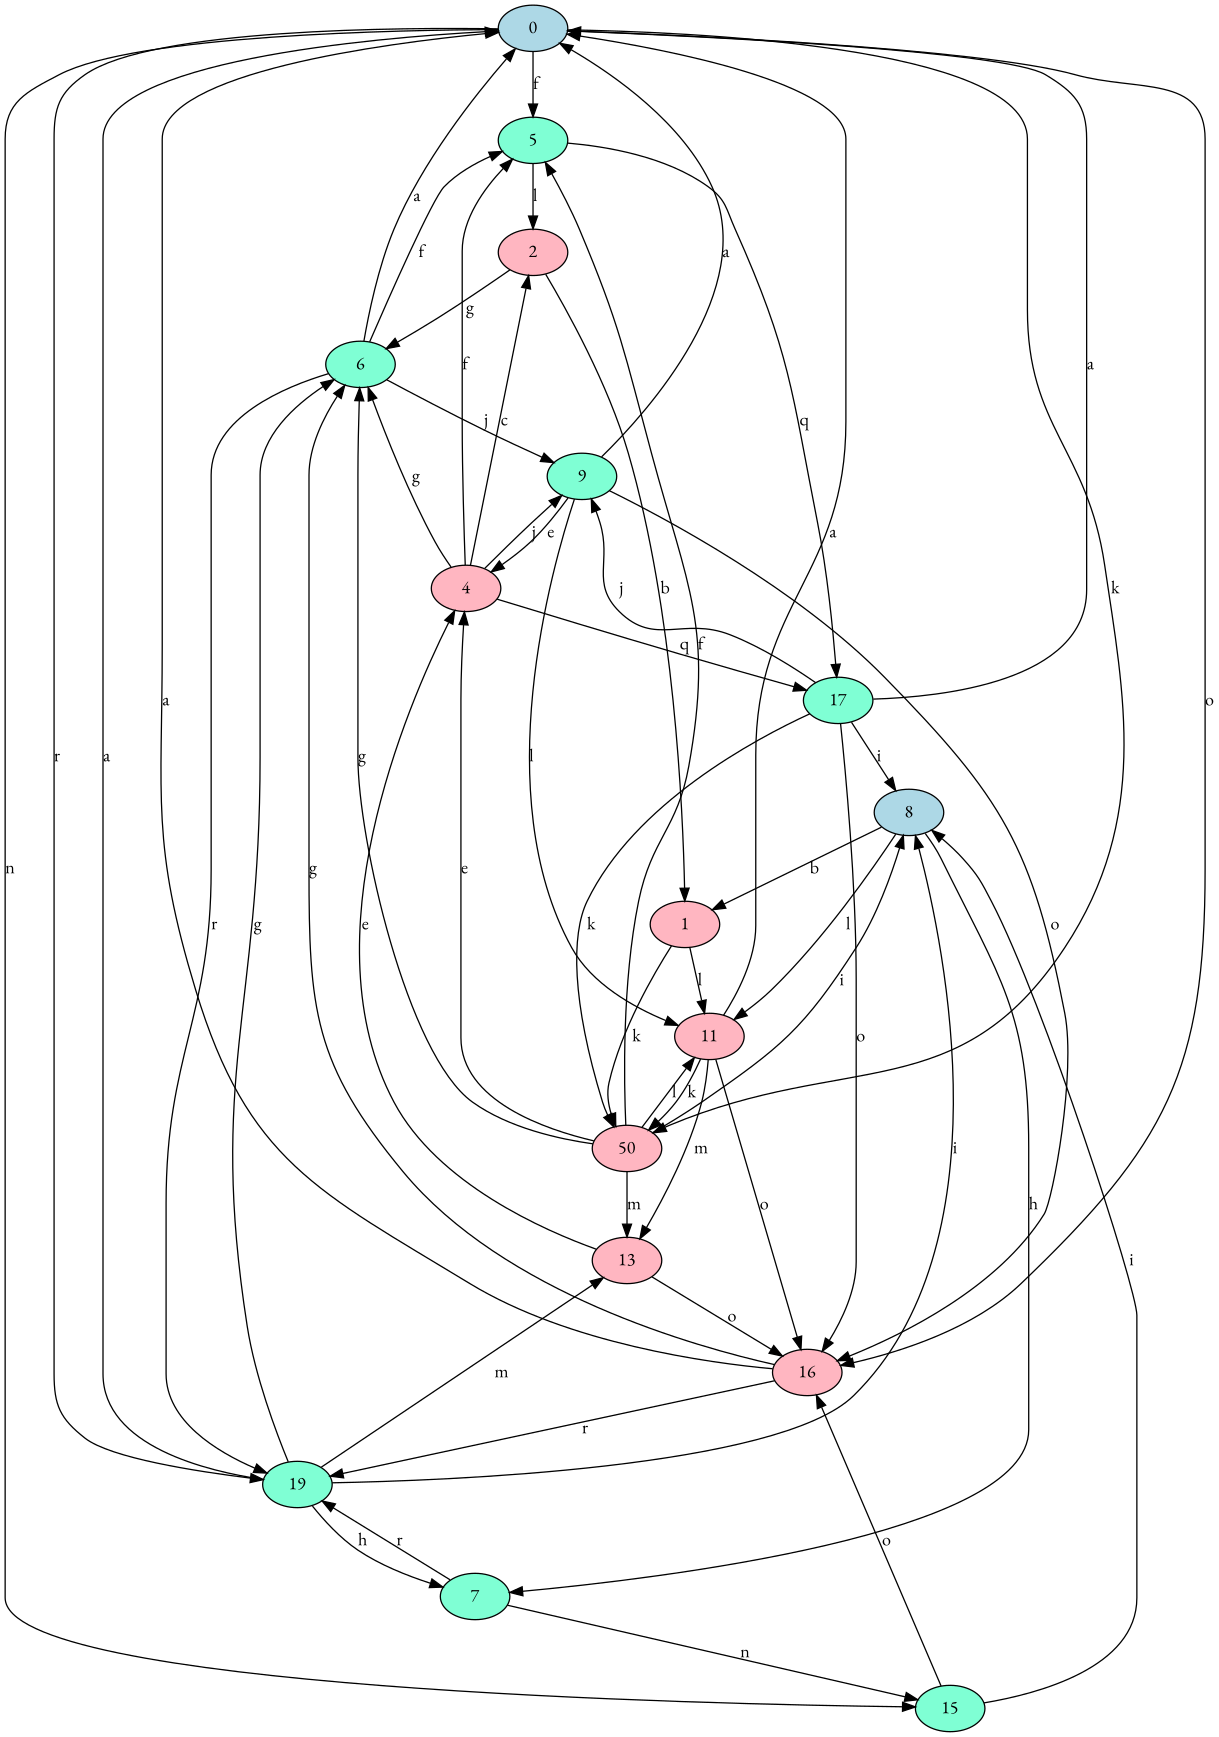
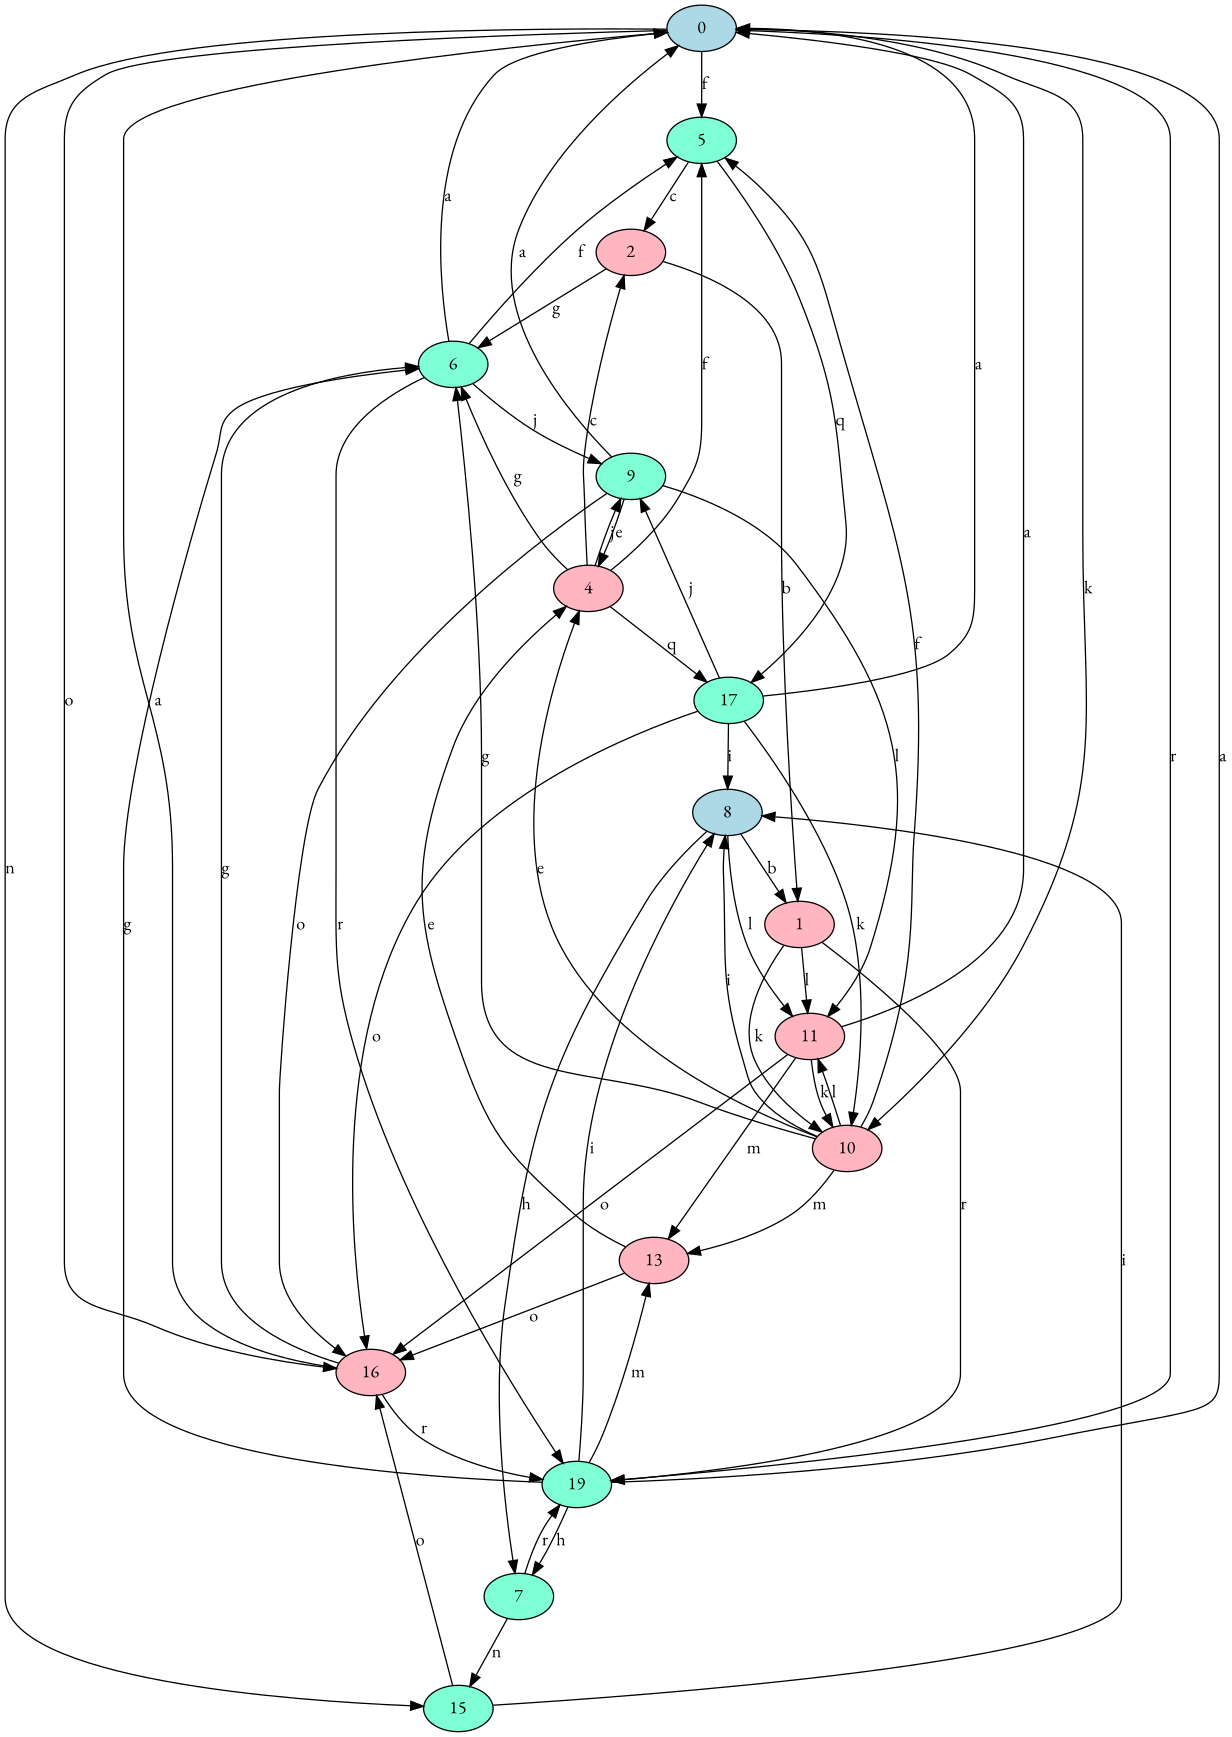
edge "5" -> "2": label "l" -> "c"
node "50": label "50" -> "10"
edge "1" -> "19": added, label "r"
